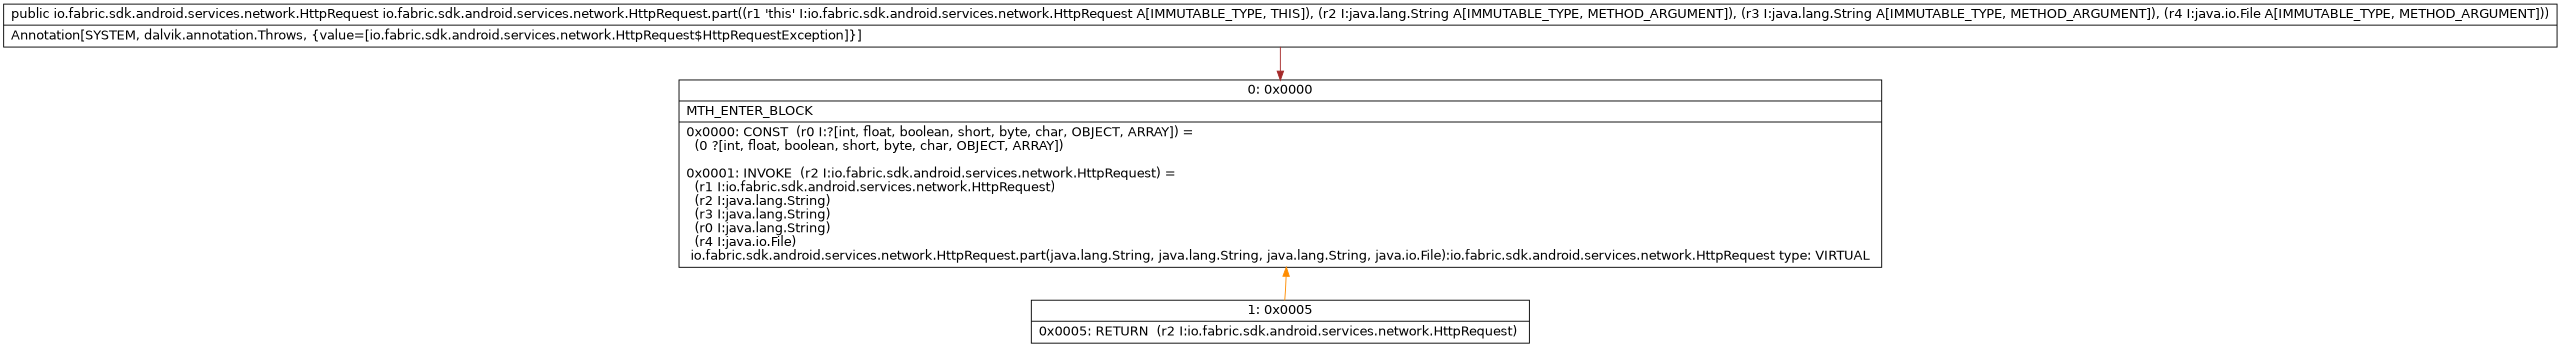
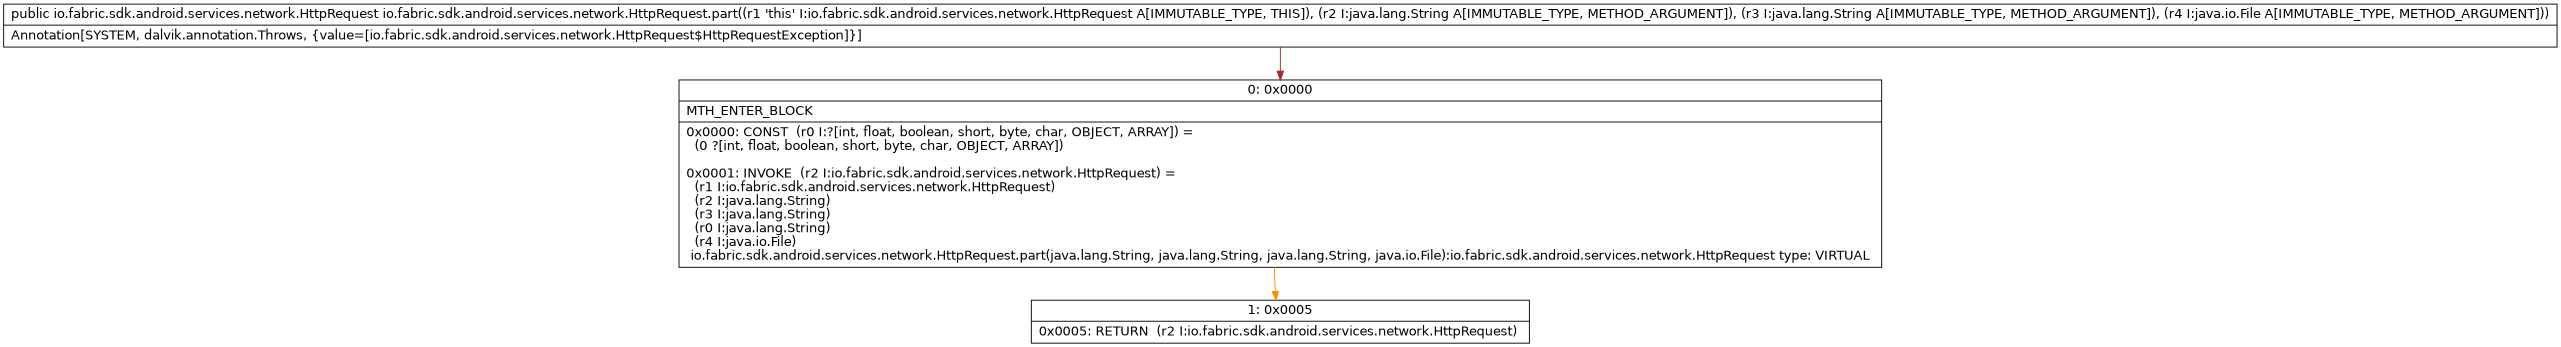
edge "1: 0x0005" -> "0: 0x0000": reversed
